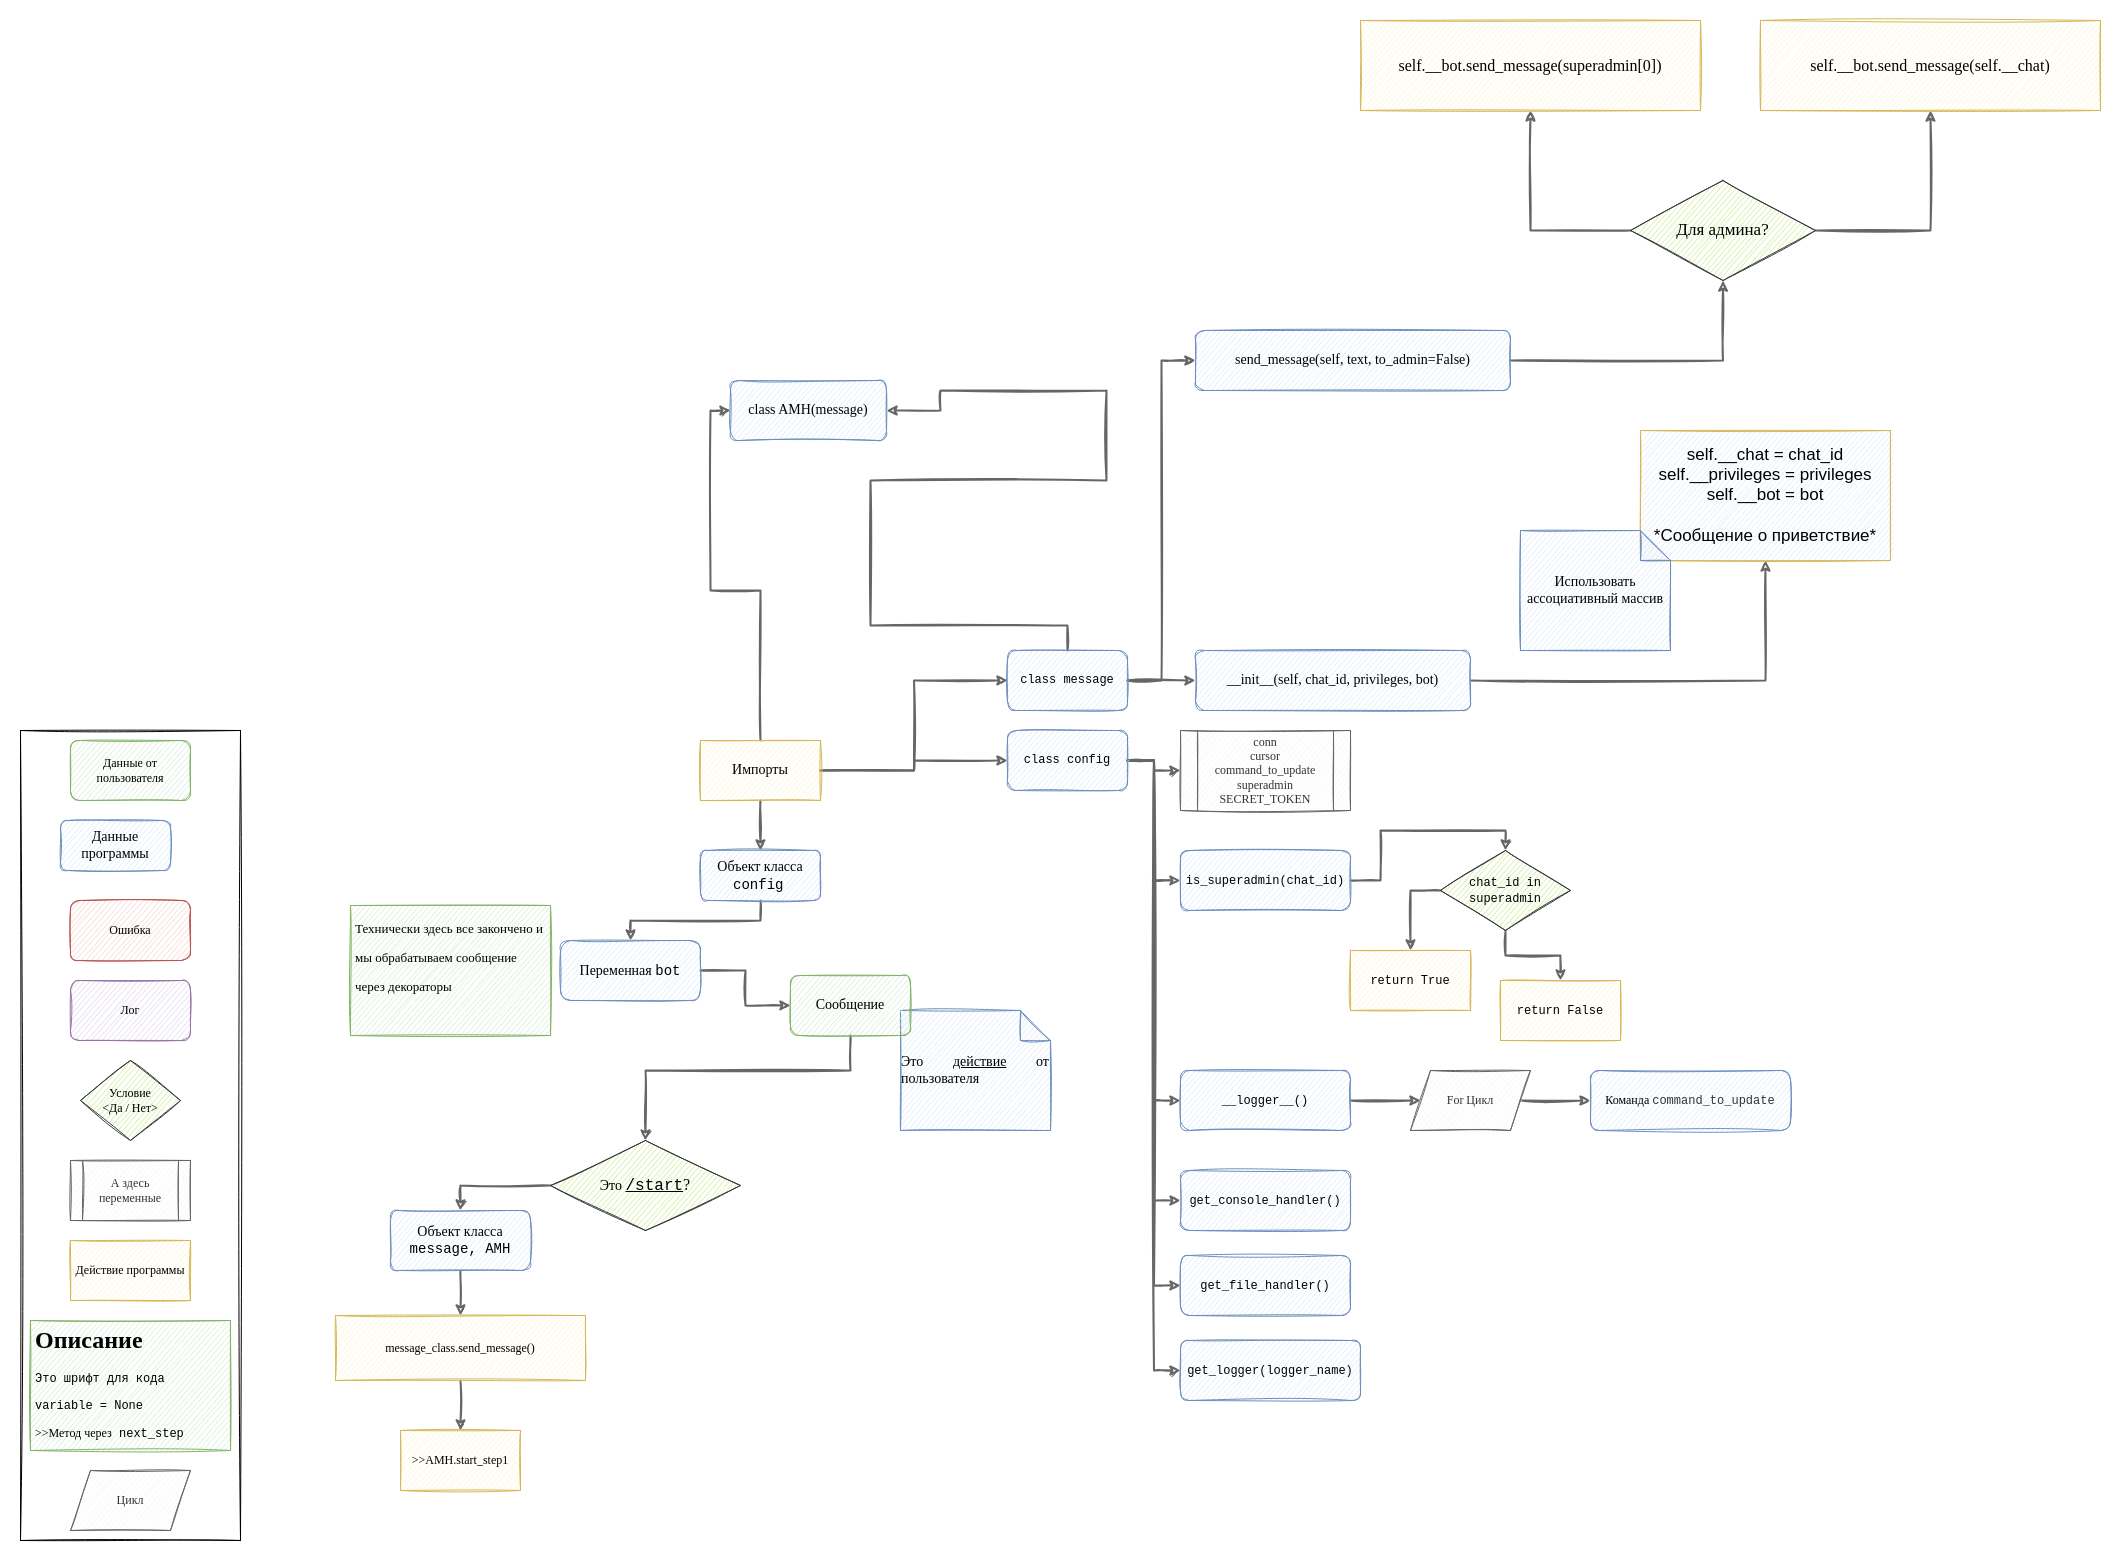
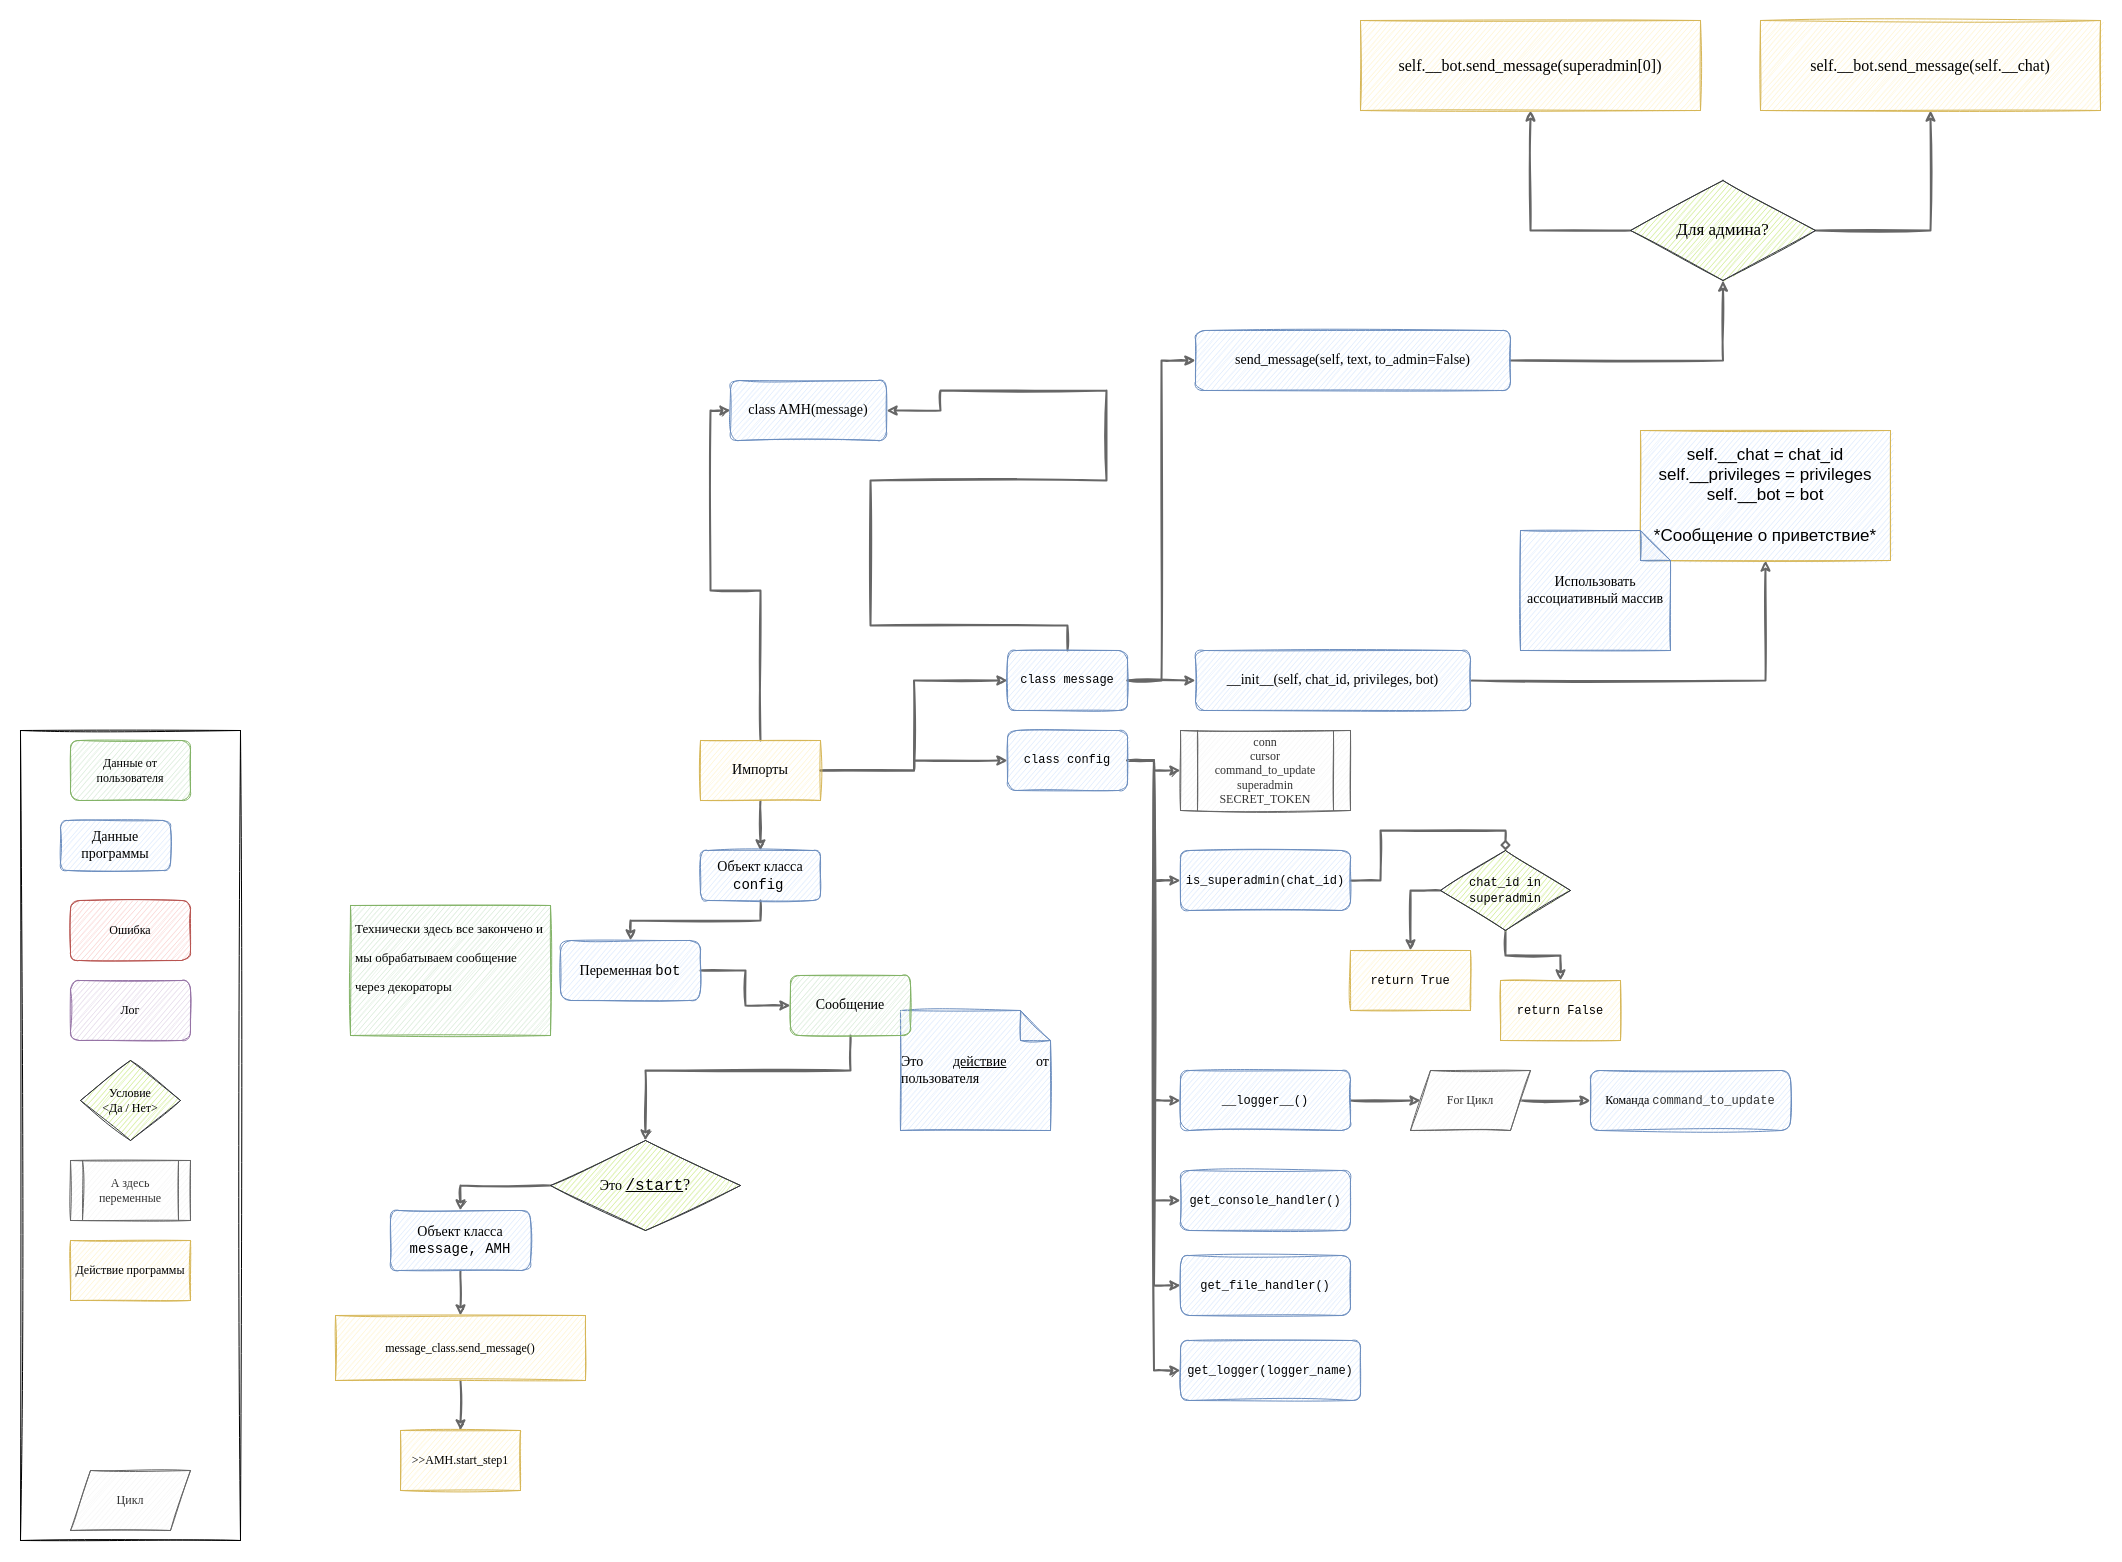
edge "is_superadmin(chat_id)" -> "chat_id in superadmin": arrowhead classic -> diamond
node "ОписаниеЭто шрифт для кода variable = None >>Метод через next_step": removed
